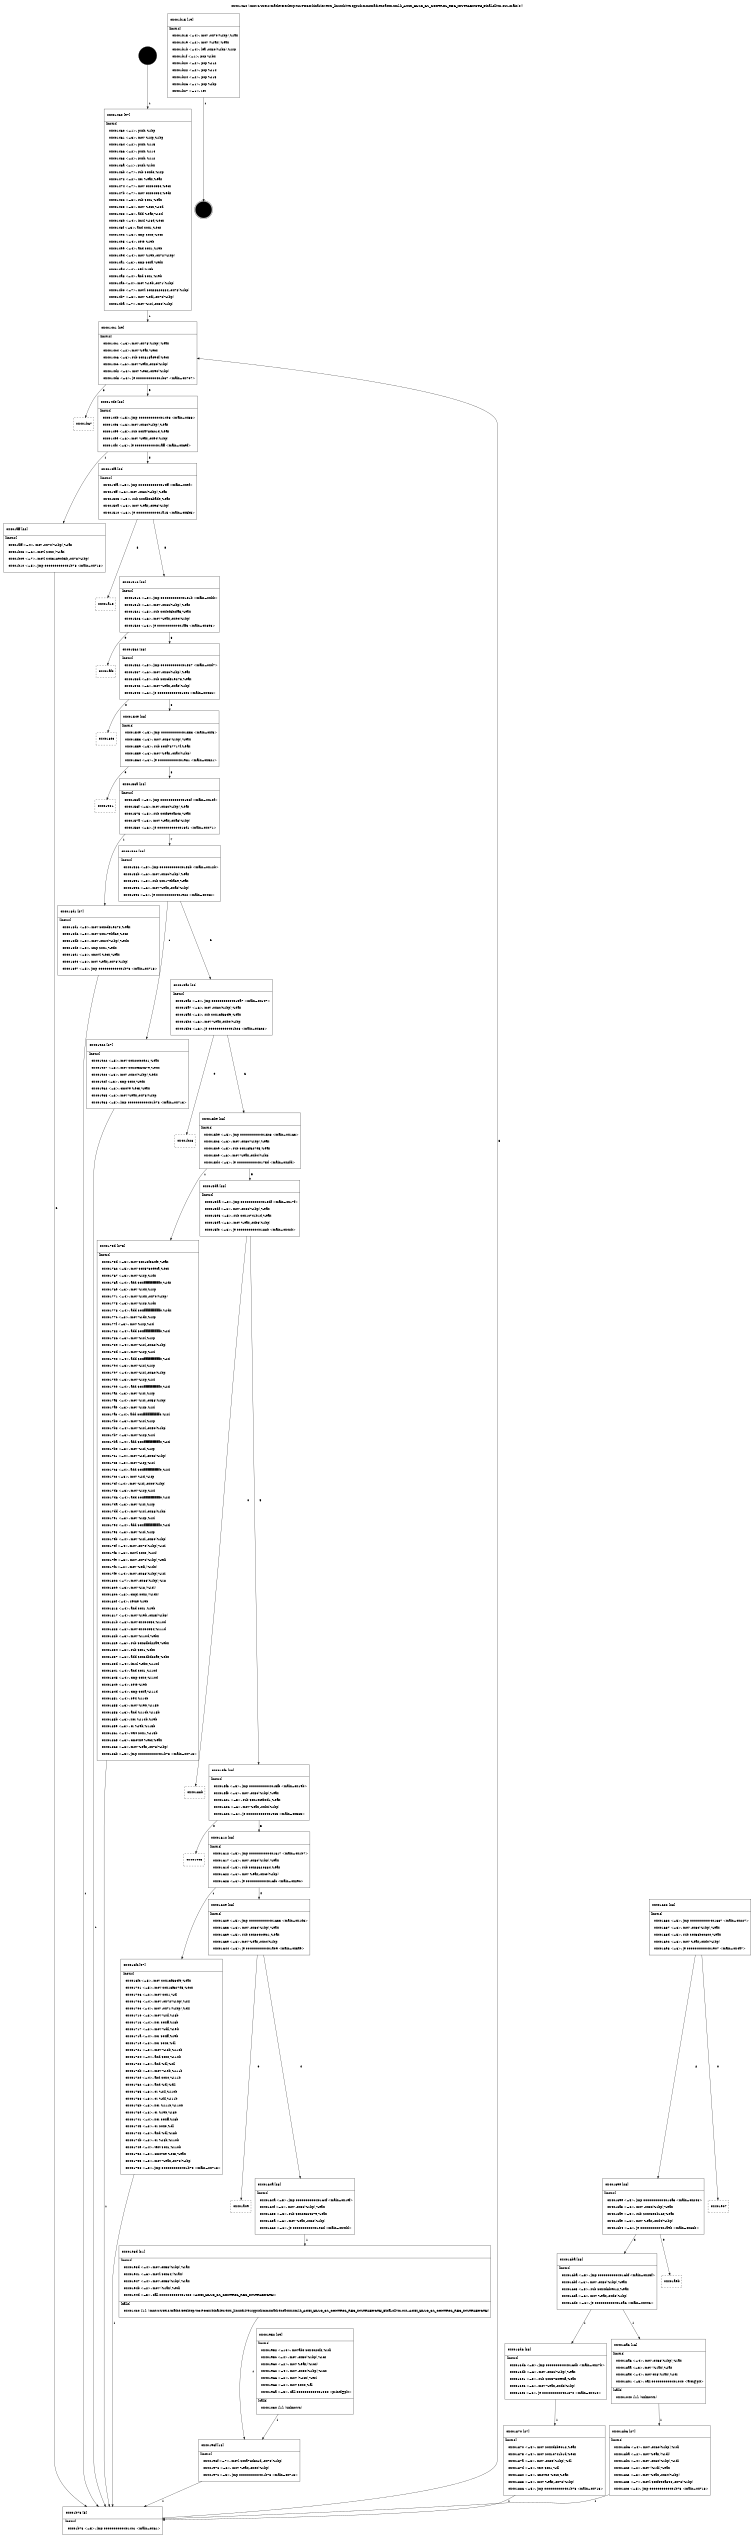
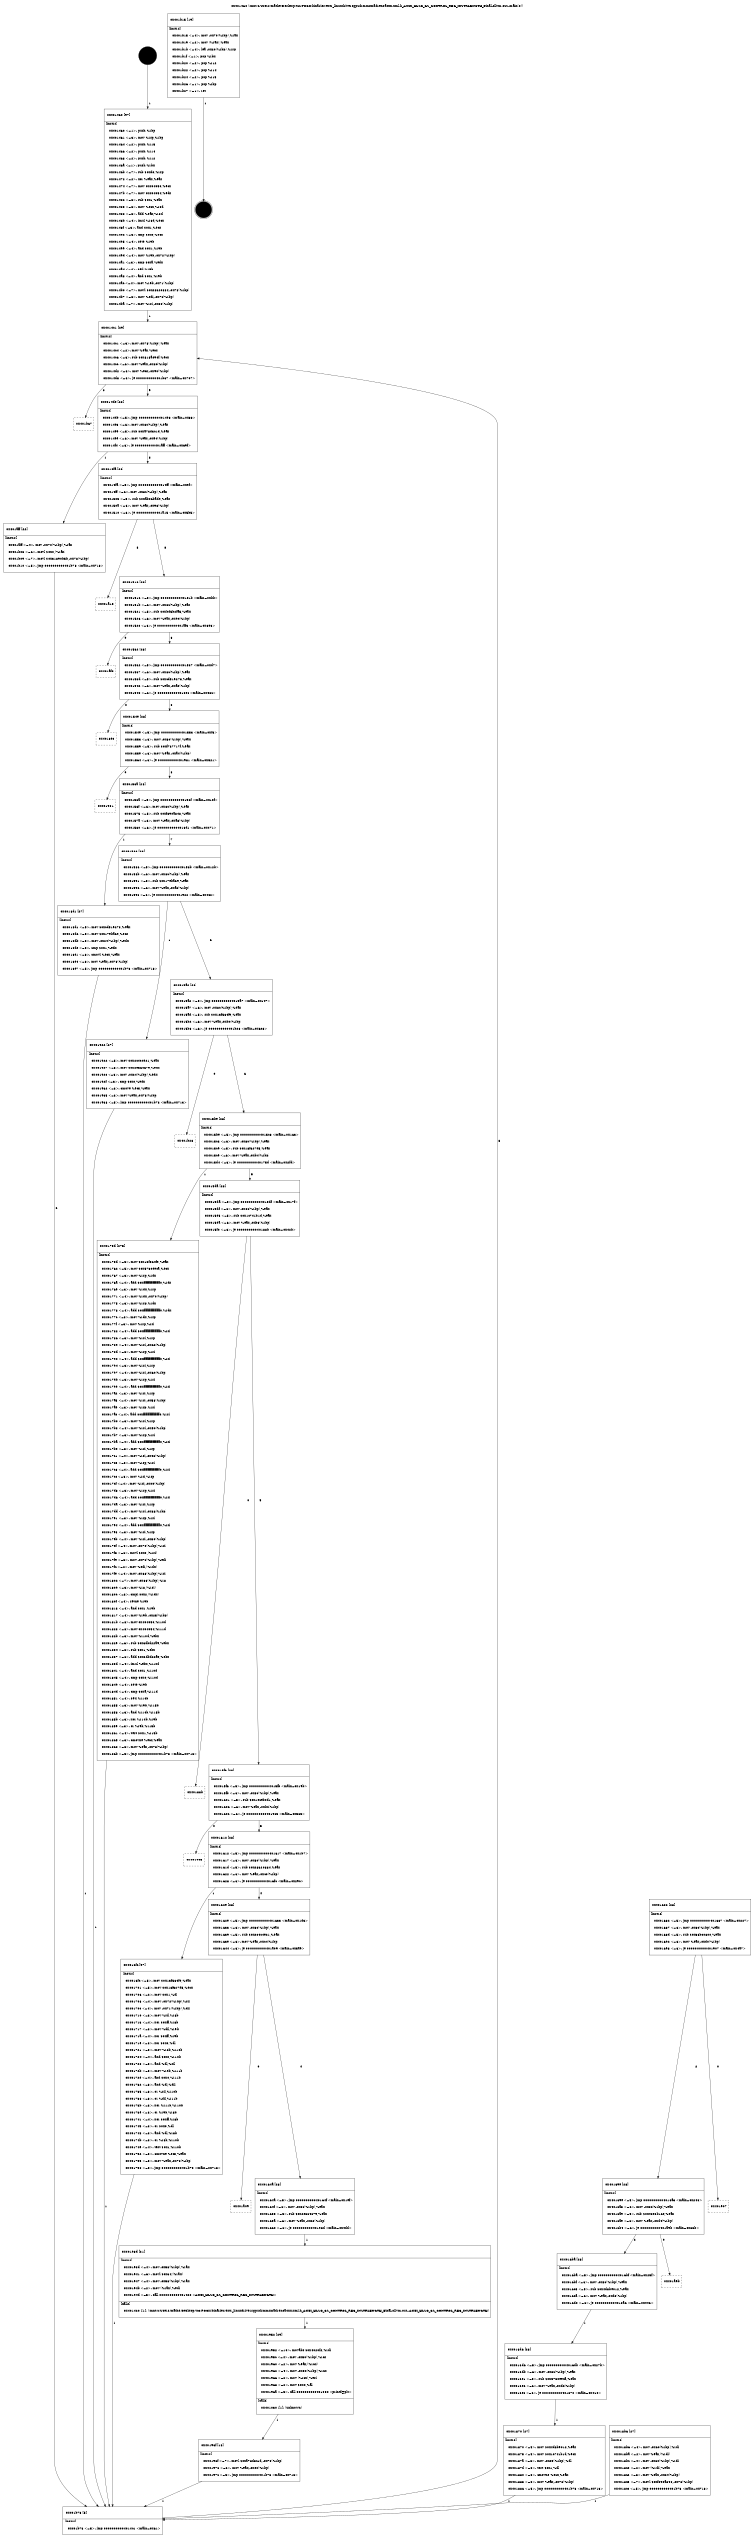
node "0x4018a6 [16]": removed
edge "0x40193d [21]" -> "0x40196f [18]": now "0x40193d [21]" -> "0x401952 [29]"
